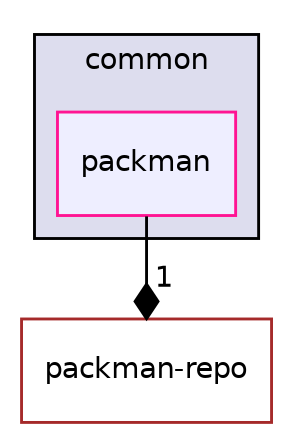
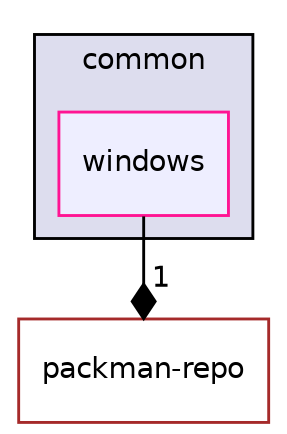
node "packman": label "packman" -> "windows"
